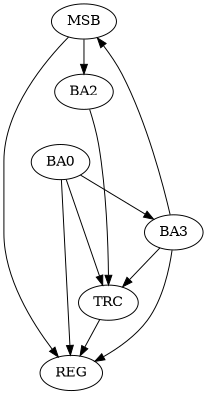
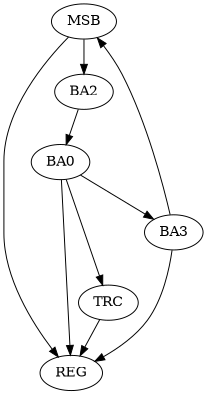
edge "BA2" -> "TRC": now "BA2" -> "BA0"
edge "BA3" -> "TRC": removed
